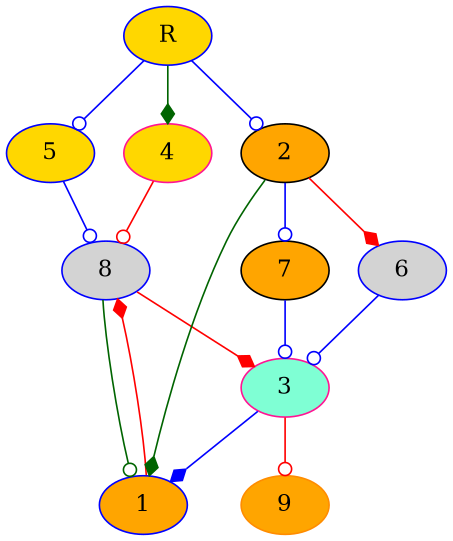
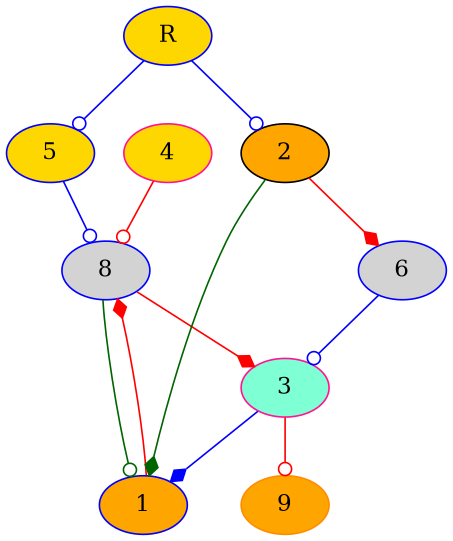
edge "R" -> "4": removed
node "7": removed
